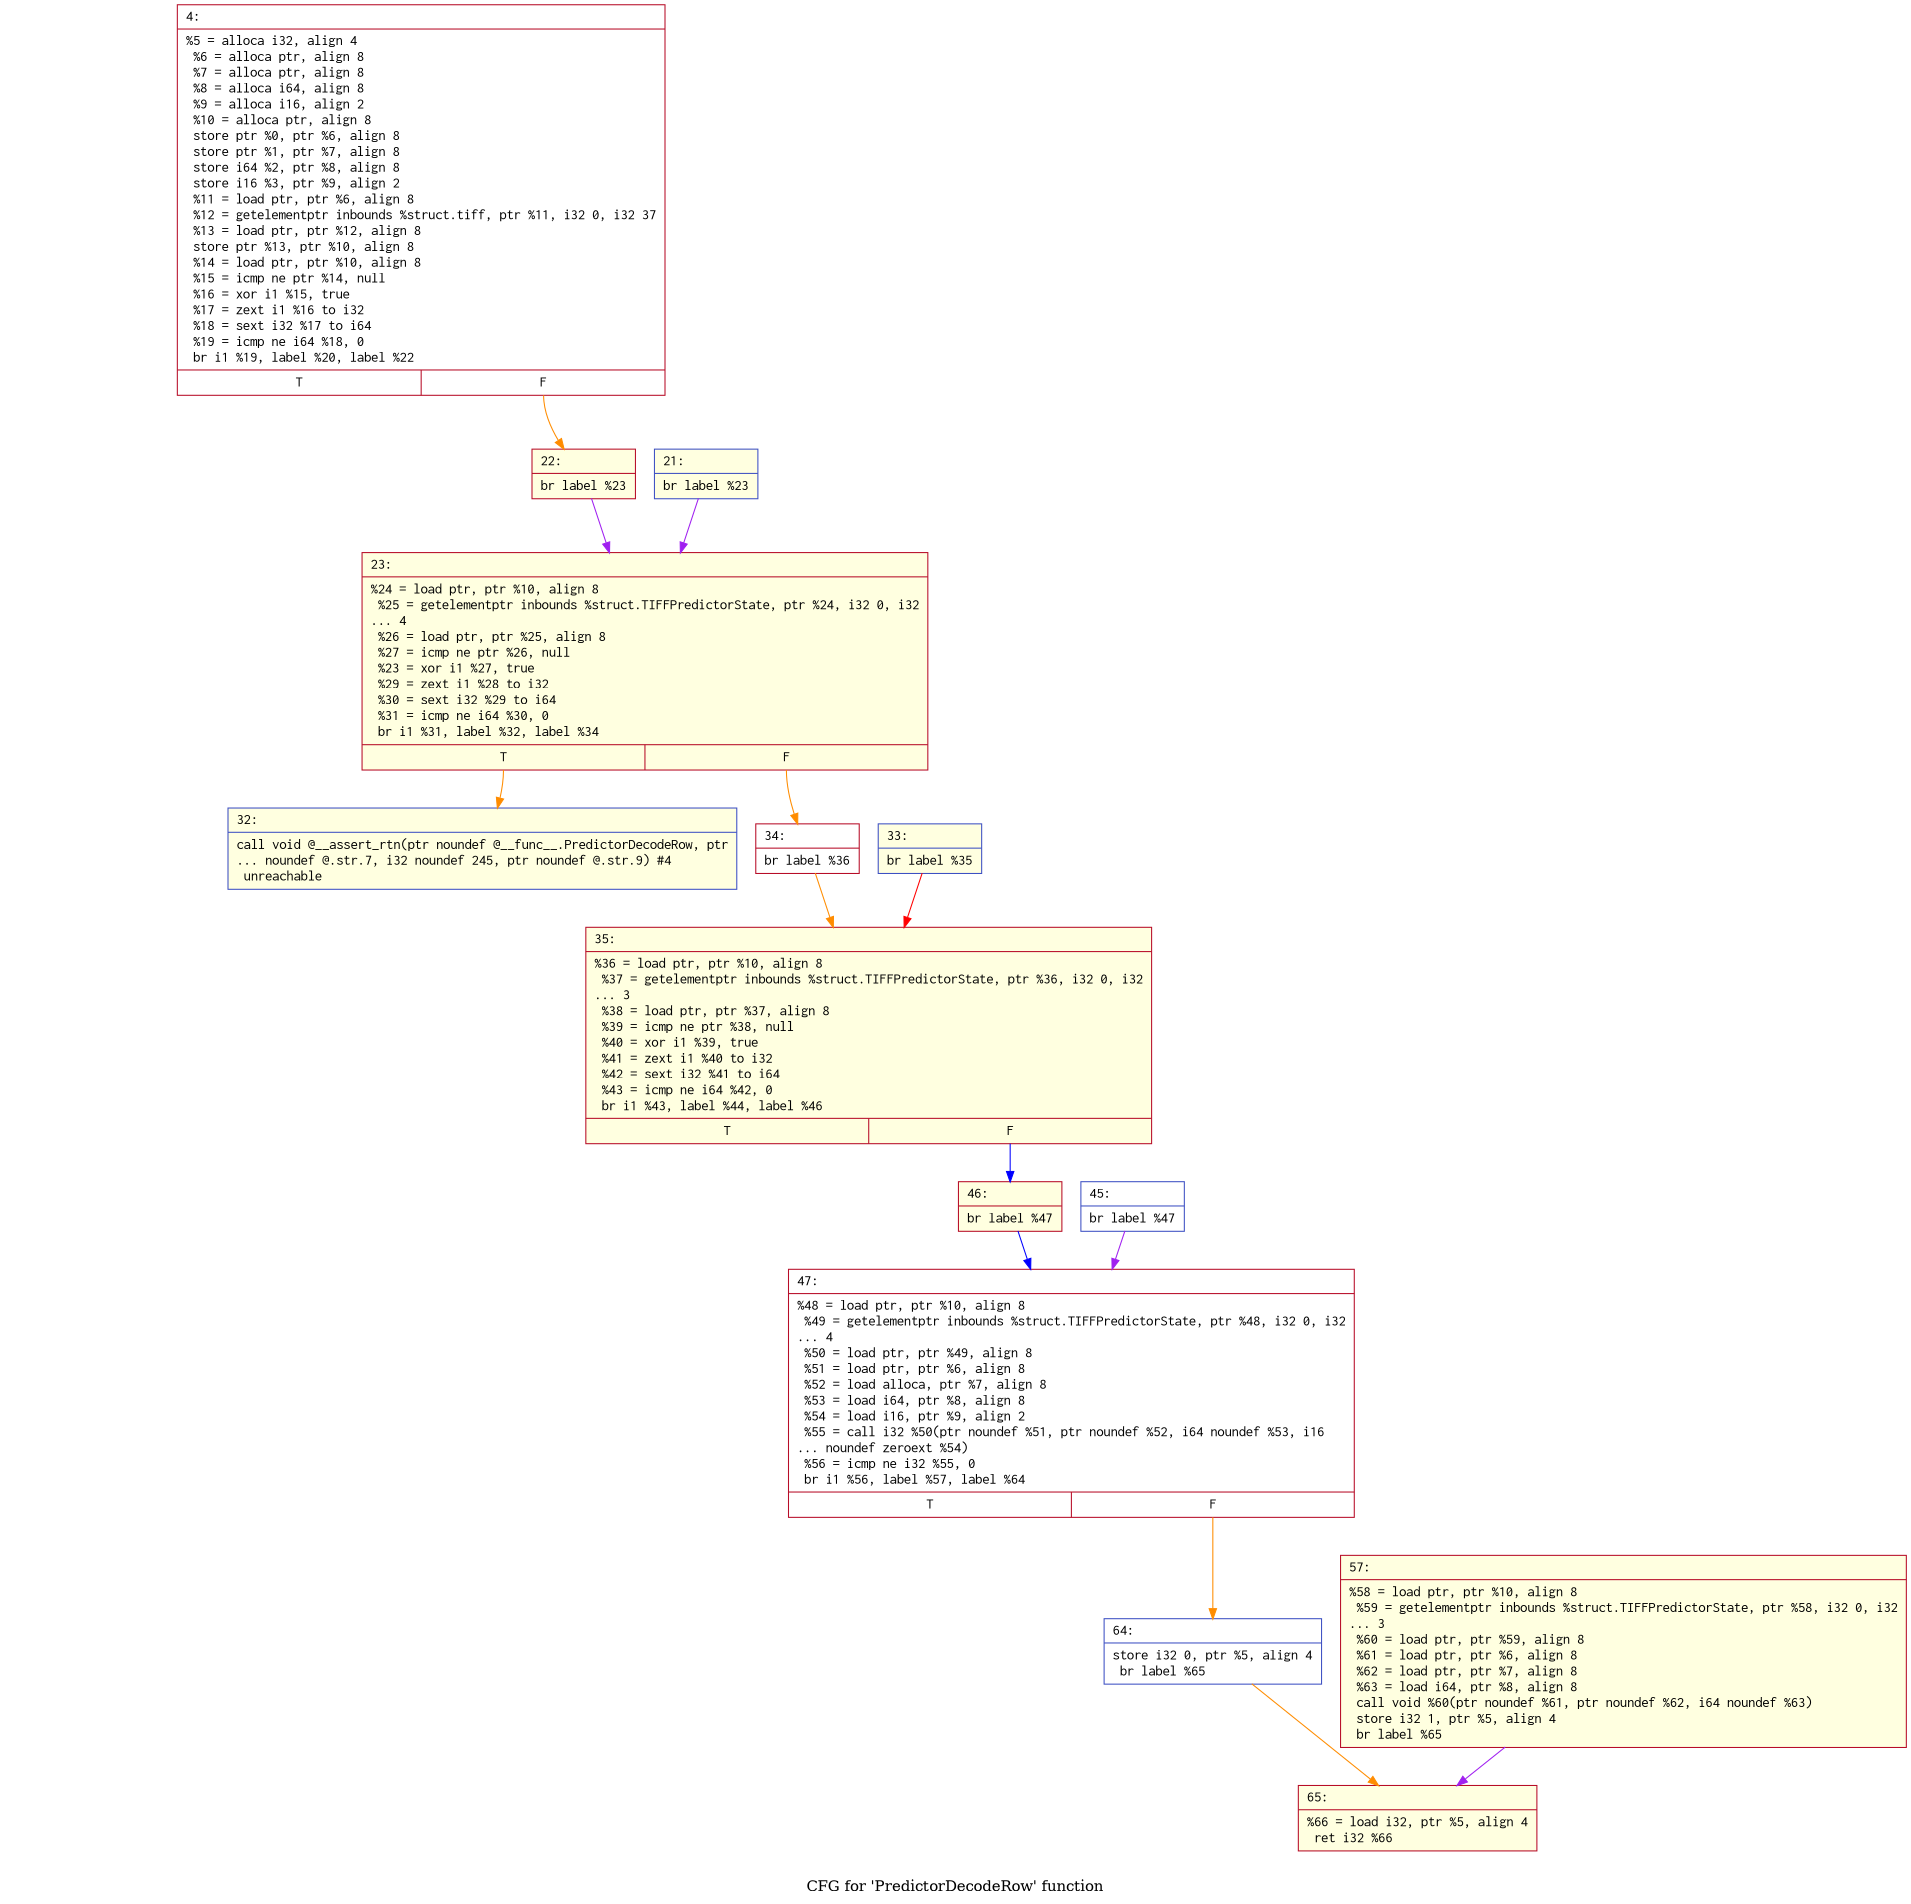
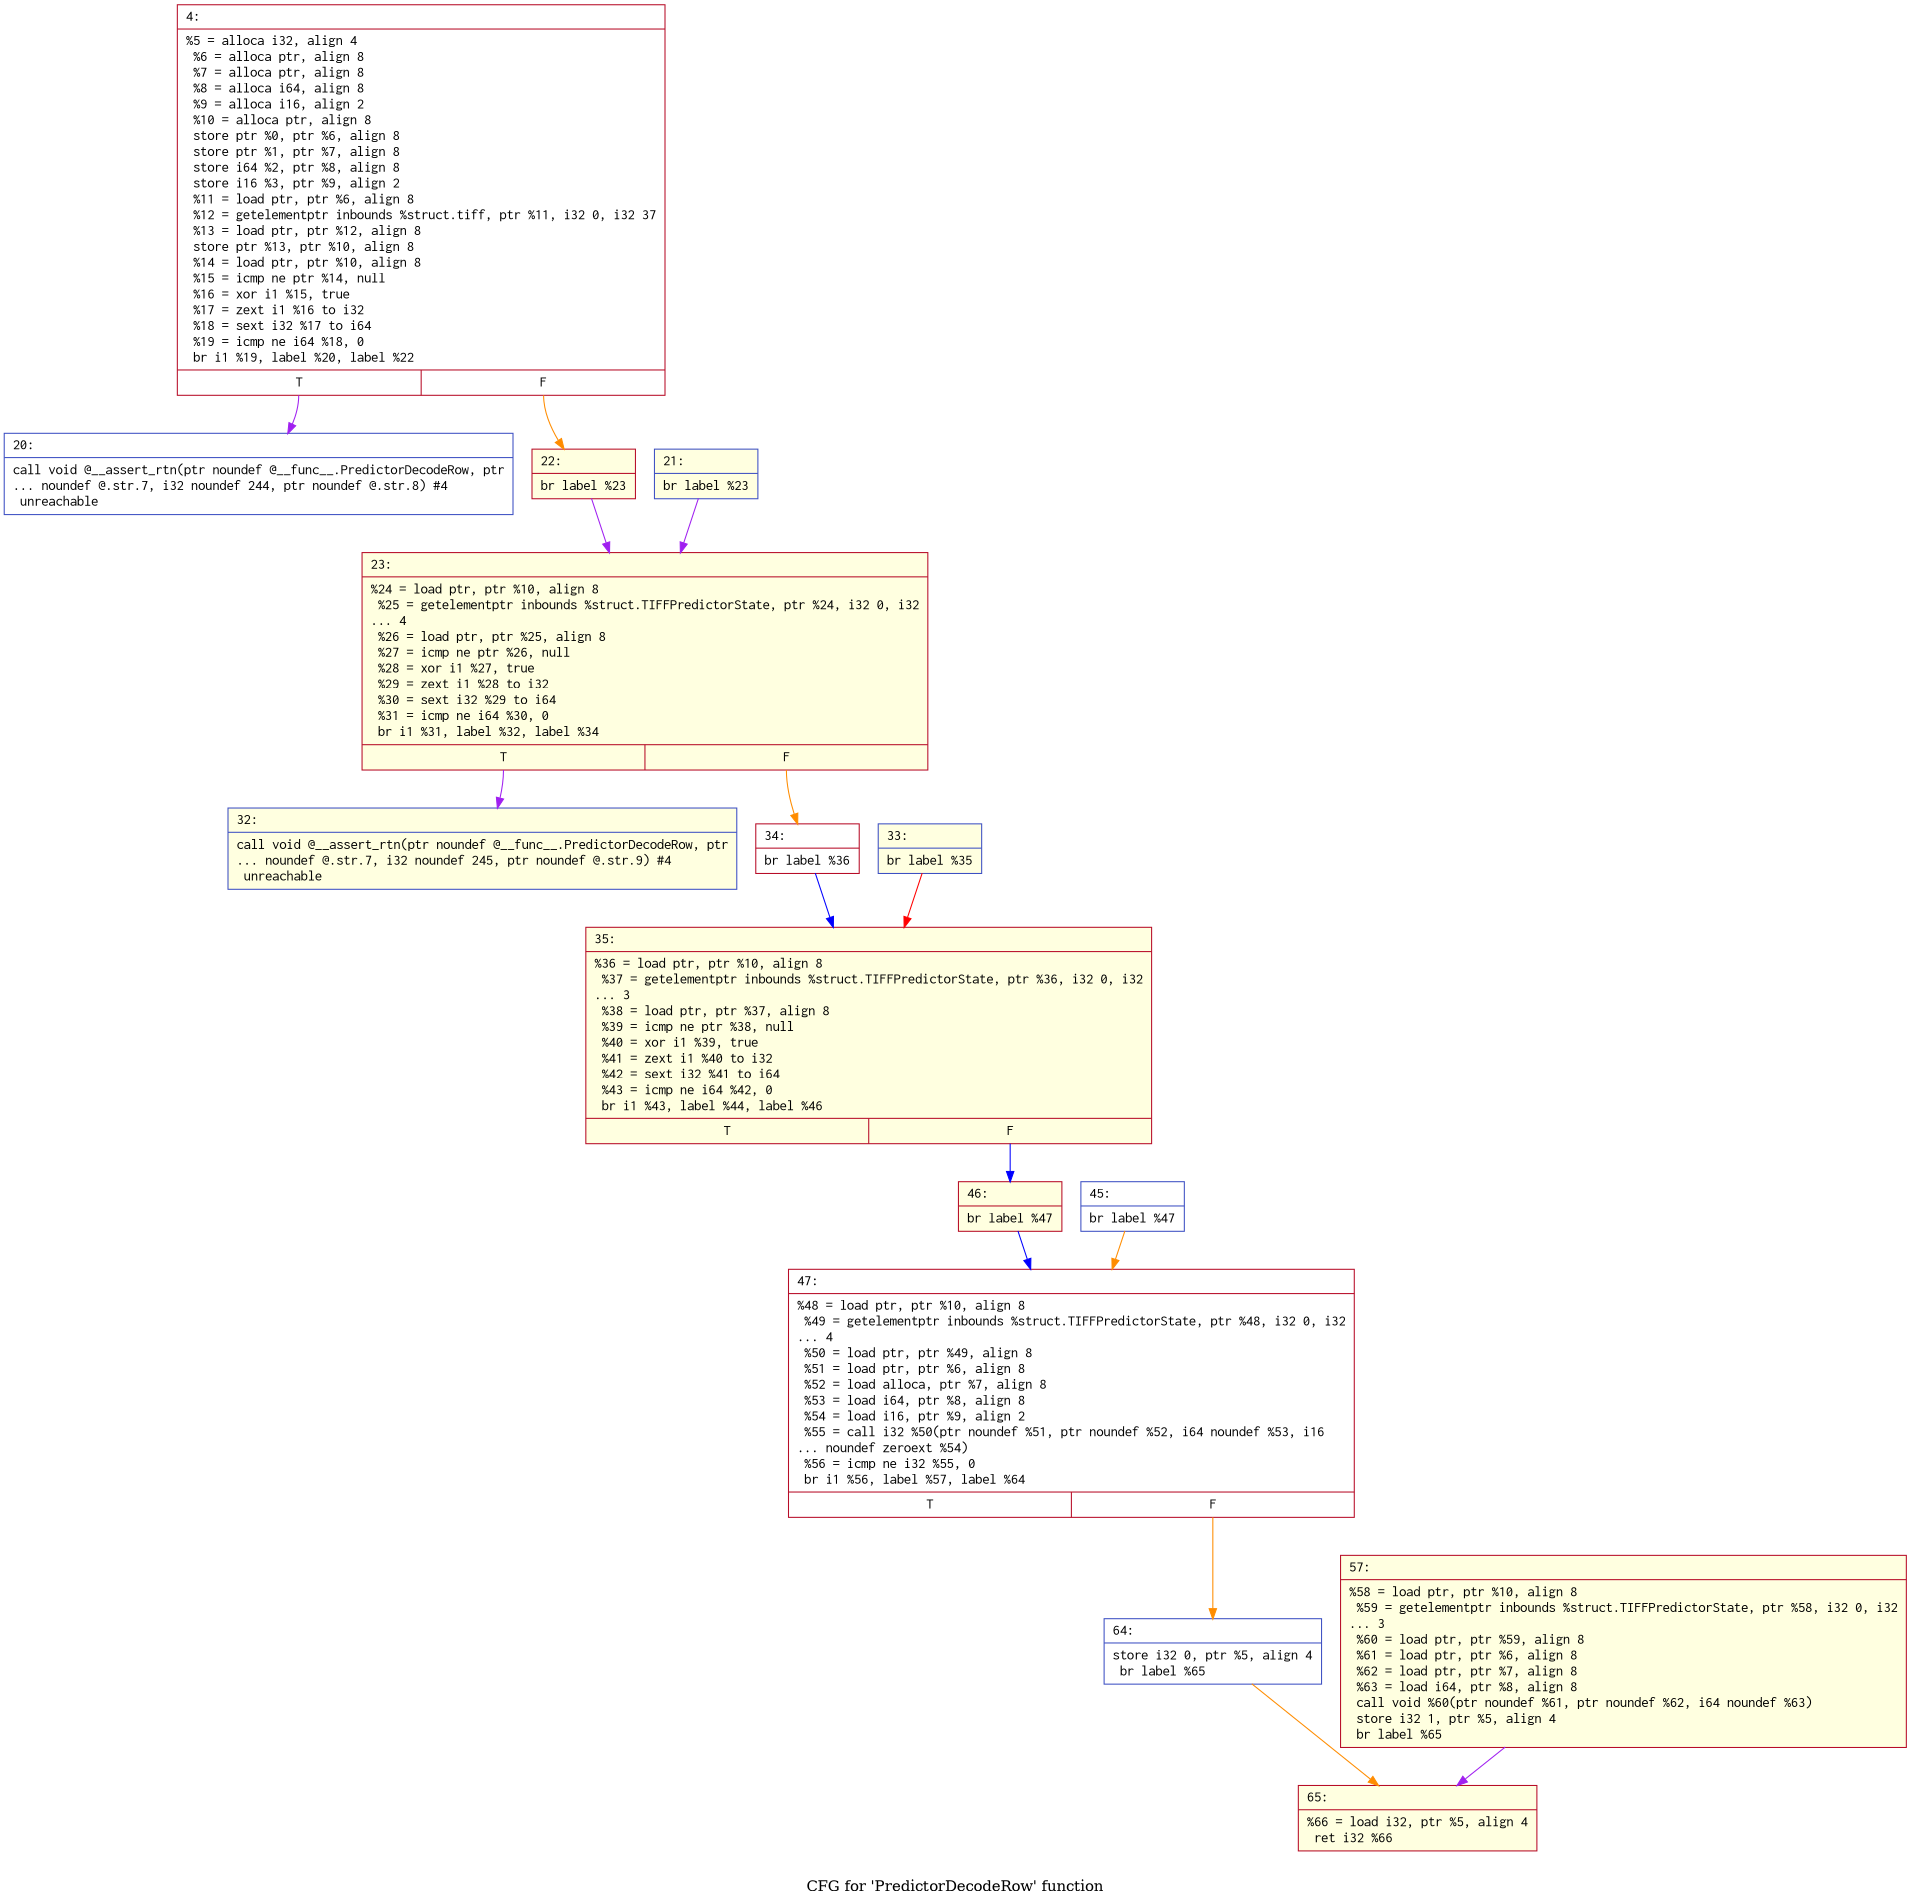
node "20:": added
node "23:": text "%23 = xor i1 %27, true" -> "%28 = xor i1 %27, true"
edge "23:" -> "32:": color darkorange -> purple
edge "34:" -> "35:": color darkorange -> blue
edge "45:" -> "47:": color purple -> darkorange
